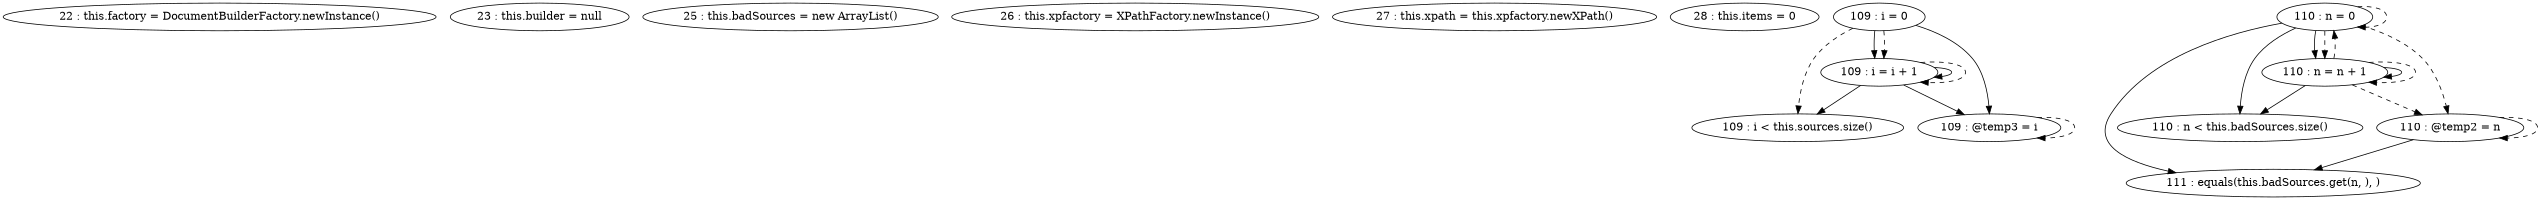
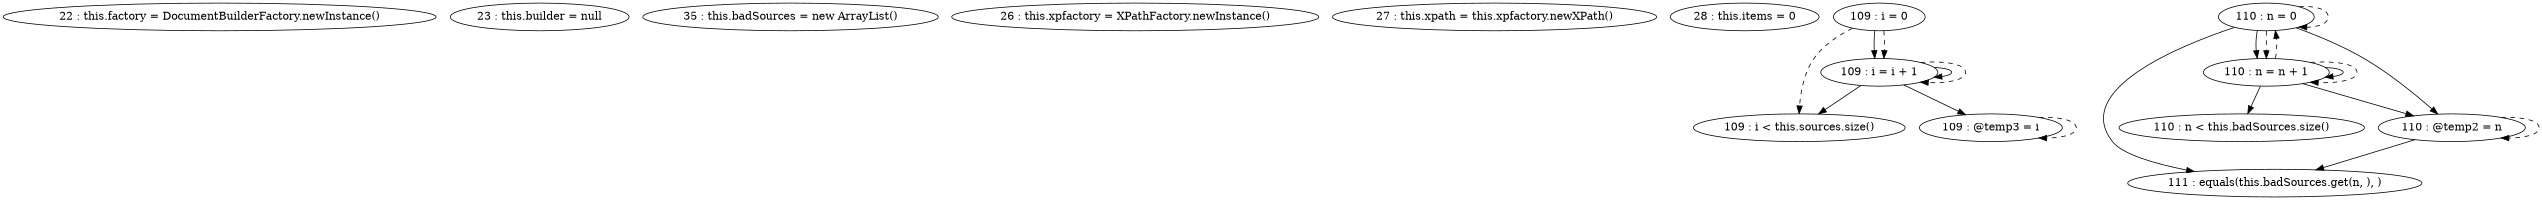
node "25 : this.badSources = new ArrayList()": label "25 : this.badSources = new ArrayList()" -> "35 : this.badSources = new ArrayList()"
edge "109 : i = 0" -> "109 : @temp3 = i": removed
edge "110 : n = 0" -> "110 : @temp2 = n": style dashed -> solid
edge "110 : n = 0" -> "110 : n < this.badSources.size()": removed
edge "110 : n = n + 1" -> "110 : @temp2 = n": style dashed -> solid
